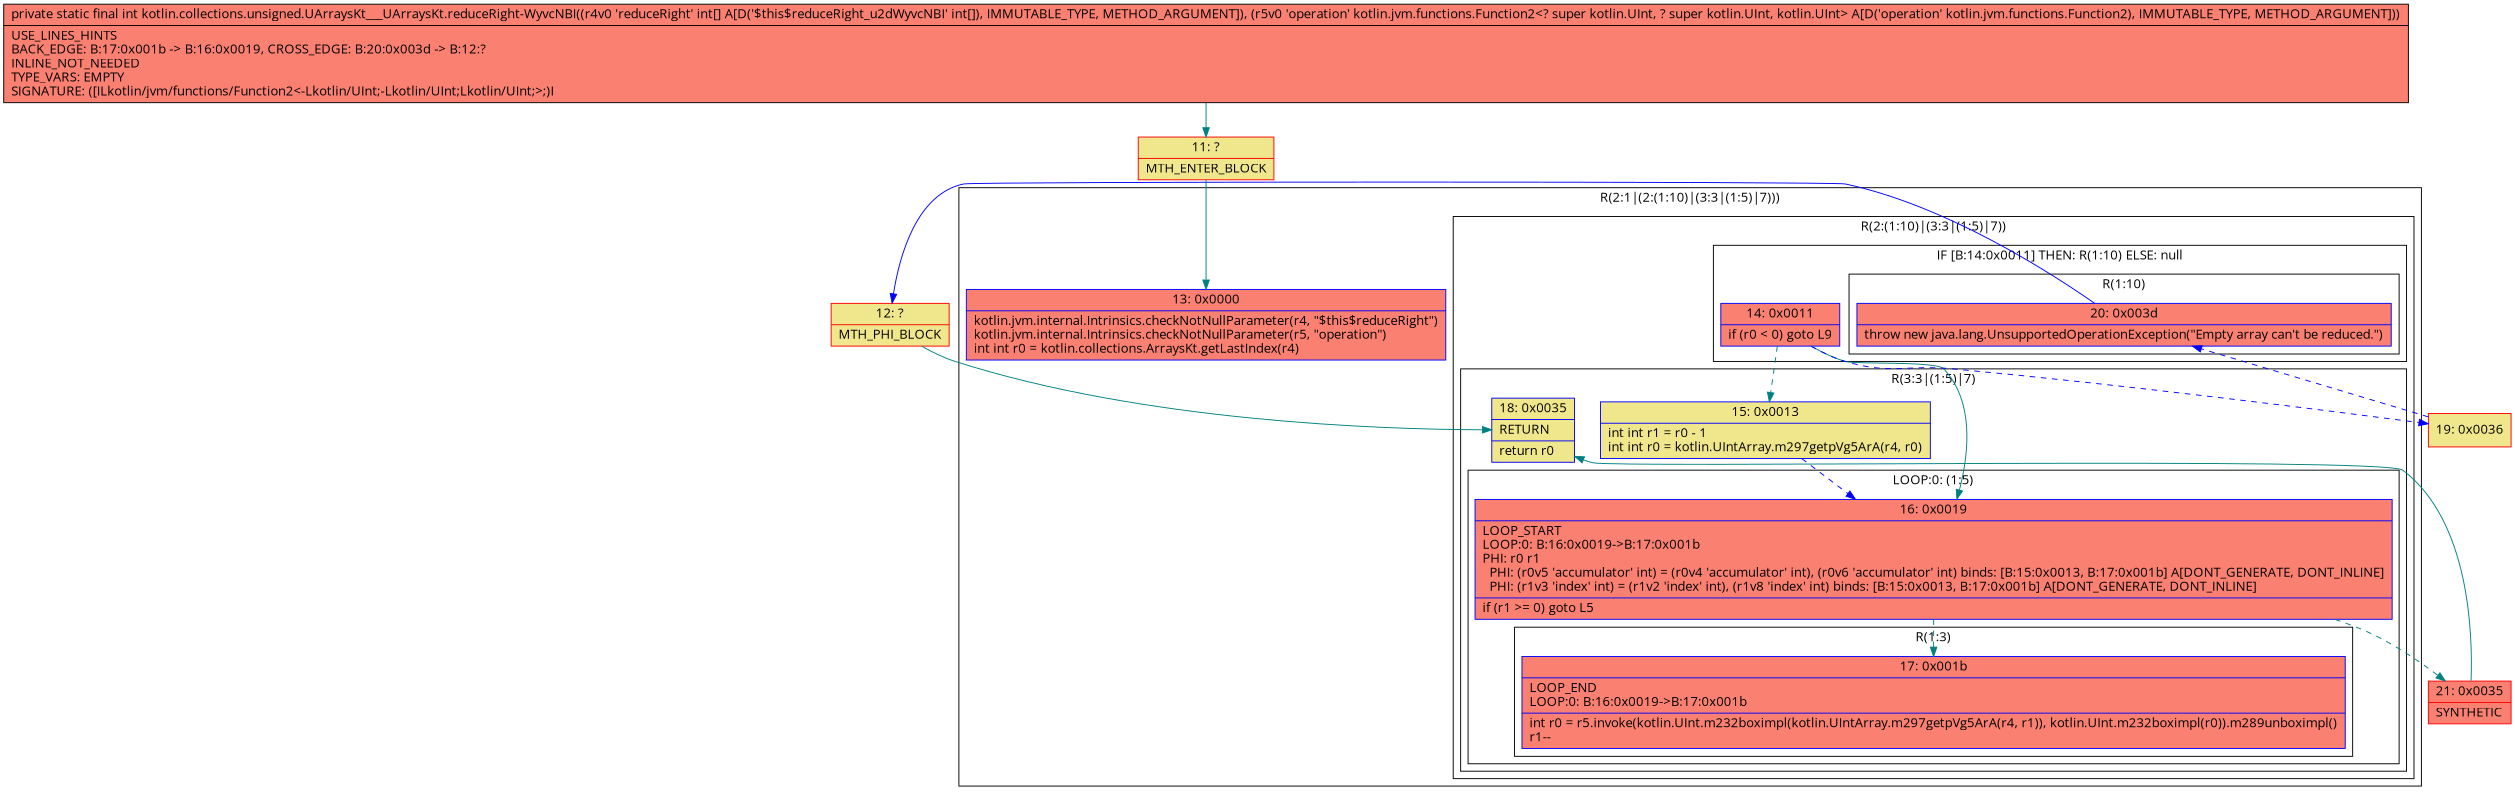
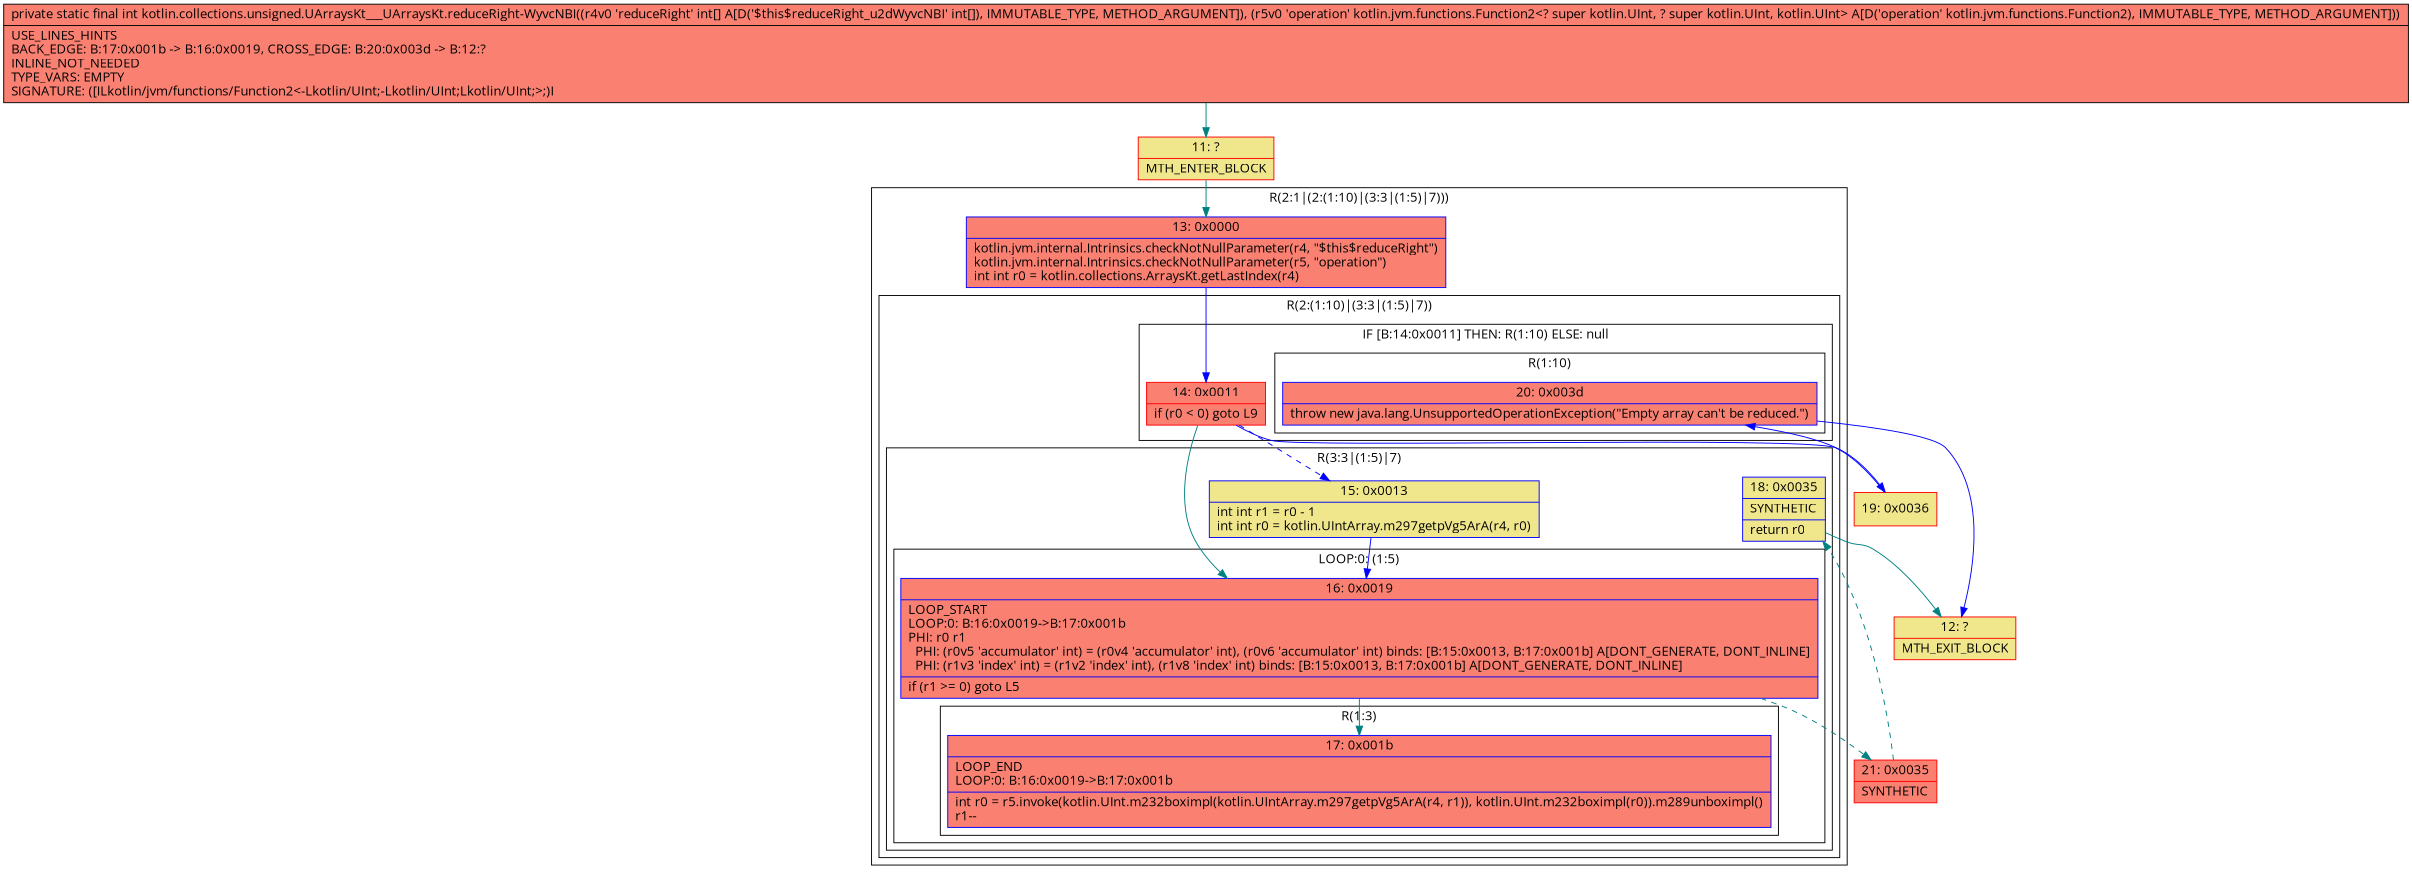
node "14: 0x0011": color blue -> red
edge "13: 0x0000" -> "14: 0x0011": added
node "12: ?": text "MTH_PHI_BLOCK" -> "MTH_EXIT_BLOCK"
edge "14: 0x0011" -> "15: 0x0013": color teal -> blue
edge "19: 0x0036" -> "20: 0x003d": style dashed -> solid
edge "14: 0x0011" -> "19: 0x0036": style dashed -> solid
edge "12: ?" -> "18: 0x0035": reversed
node "18: 0x0035": text "RETURN" -> "SYNTHETIC"
edge "21: 0x0035" -> "18: 0x0035": style solid -> dashed
edge "15: 0x0013" -> "16: 0x0019": style dashed -> solid
edge "16: 0x0019" -> "17: 0x001b": style dashed -> solid
